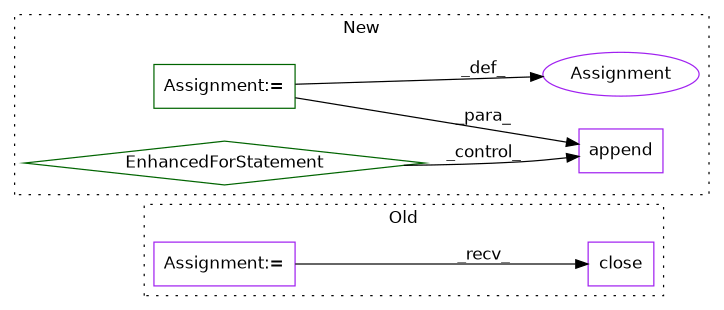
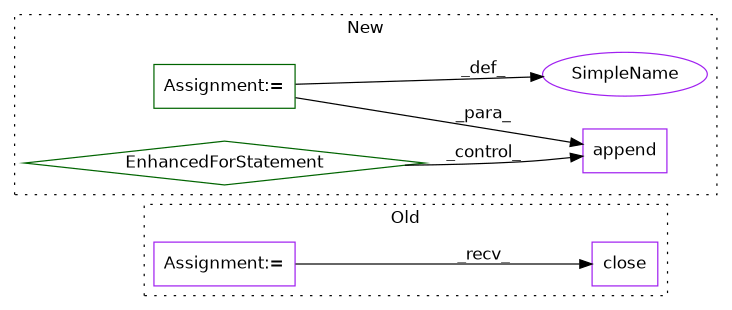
node "Assignment": label "Assignment" -> "SimpleName"
